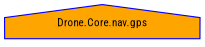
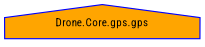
node "Drone.Core.nav.gps": label "Drone.Core.nav.gps" -> "Drone.Core.gps.gps"
